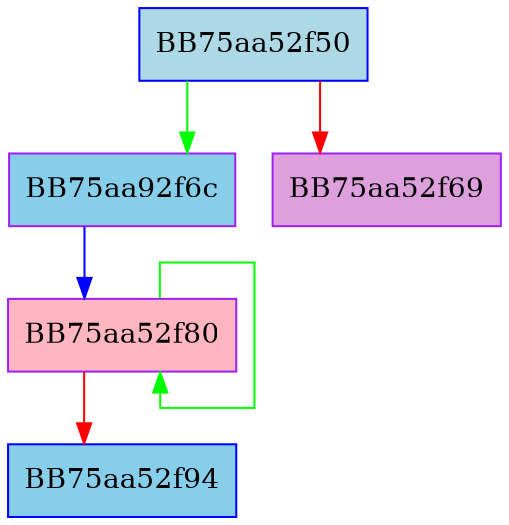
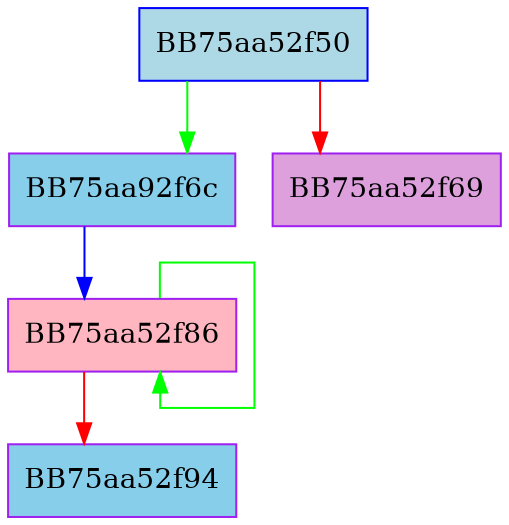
node "BB75aa52f80": label "BB75aa52f80" -> "BB75aa52f86"
node "BB75aa52f94": color blue -> purple
